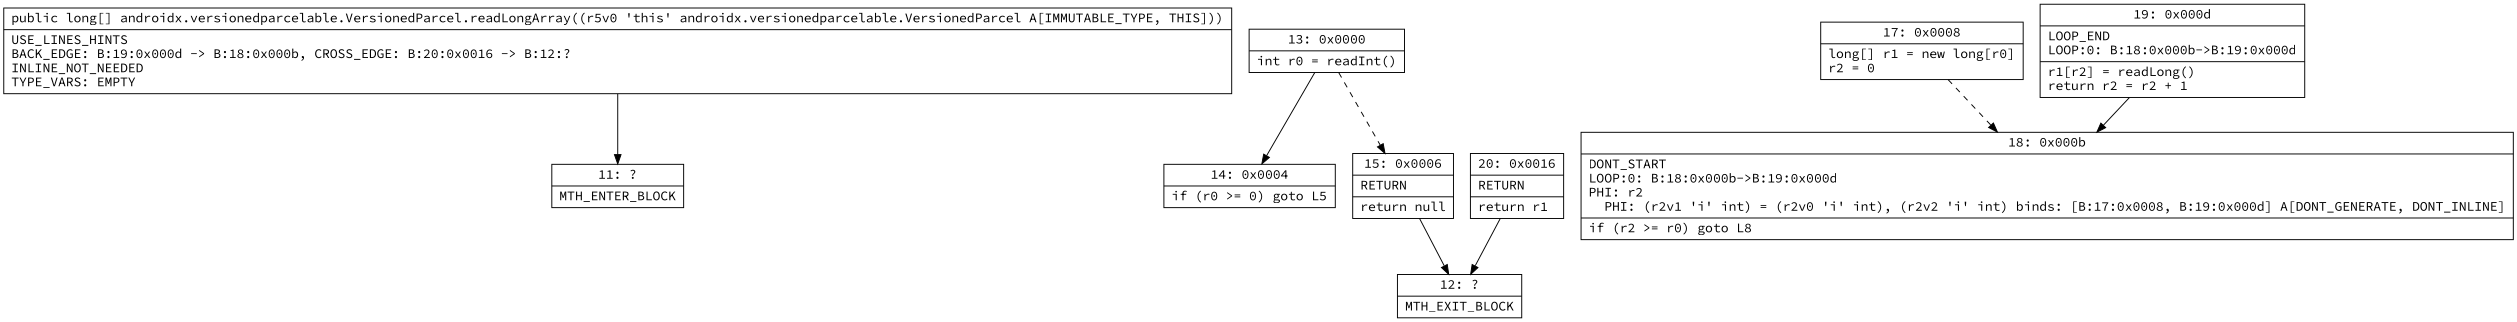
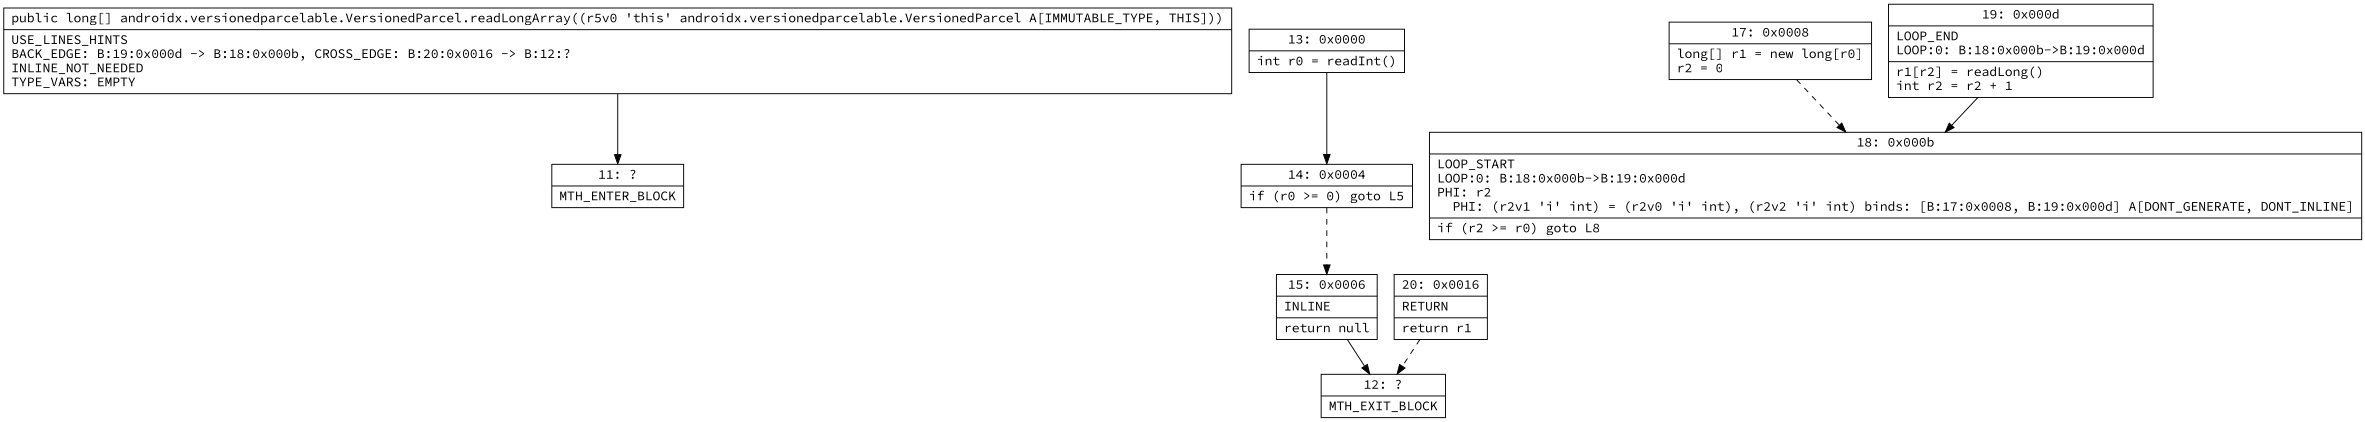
node "19: 0x000d": text "return r2 = r2 + 1" -> "int r2 = r2 + 1"
edge "13: 0x0000" -> "15: 0x0006": now "14: 0x0004" -> "15: 0x0006"
node "18: 0x000b": text "DONT_START" -> "LOOP_START"
node "15: 0x0006": text "RETURN" -> "INLINE"
edge "20: 0x0016" -> "12: ?": style solid -> dashed
